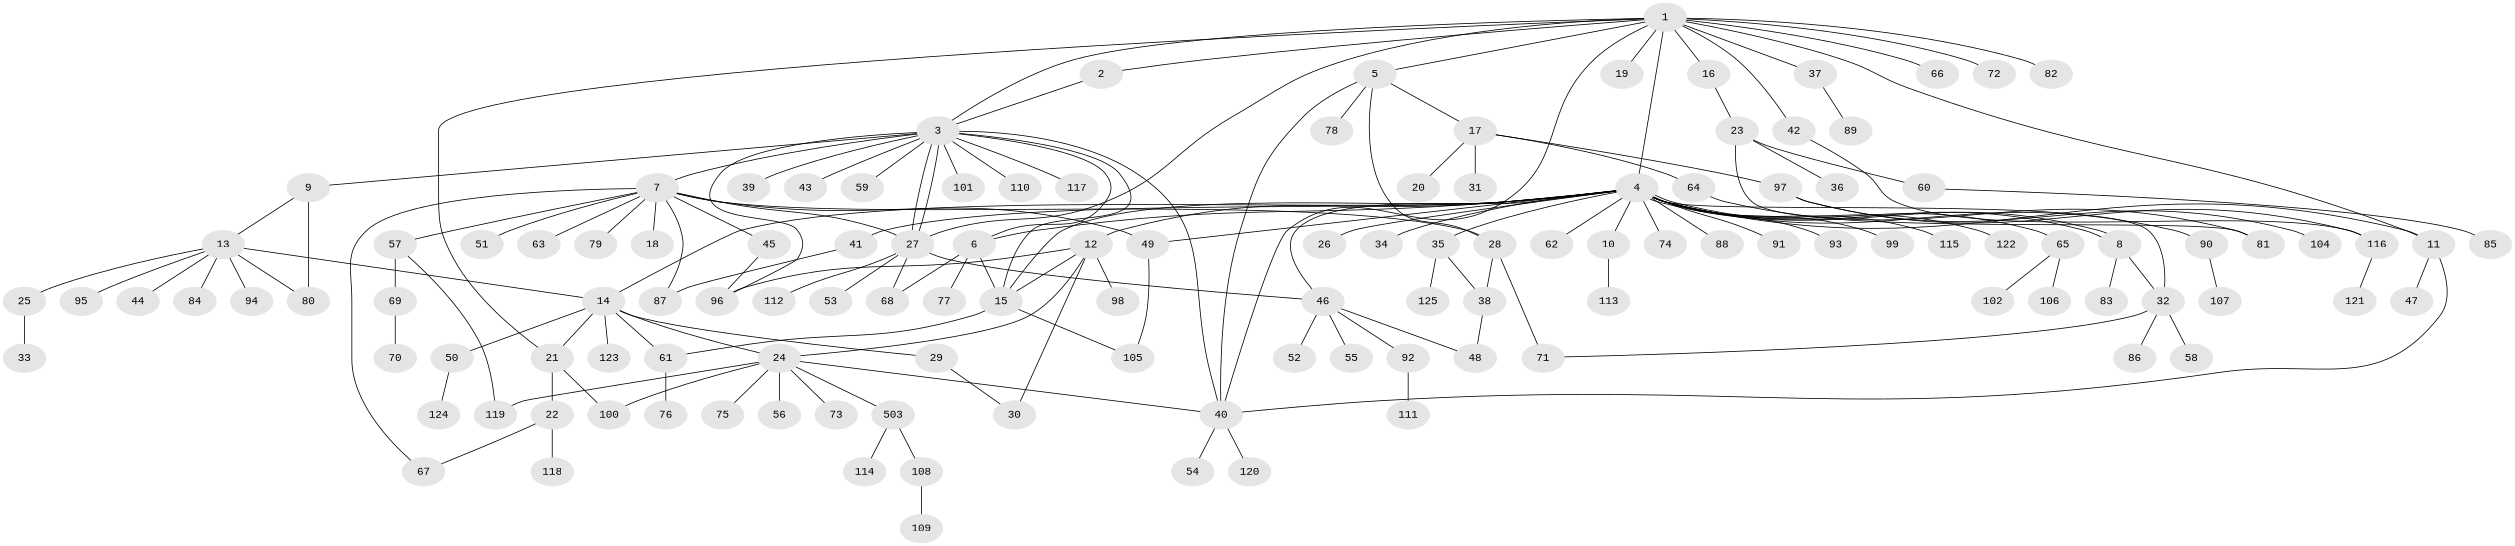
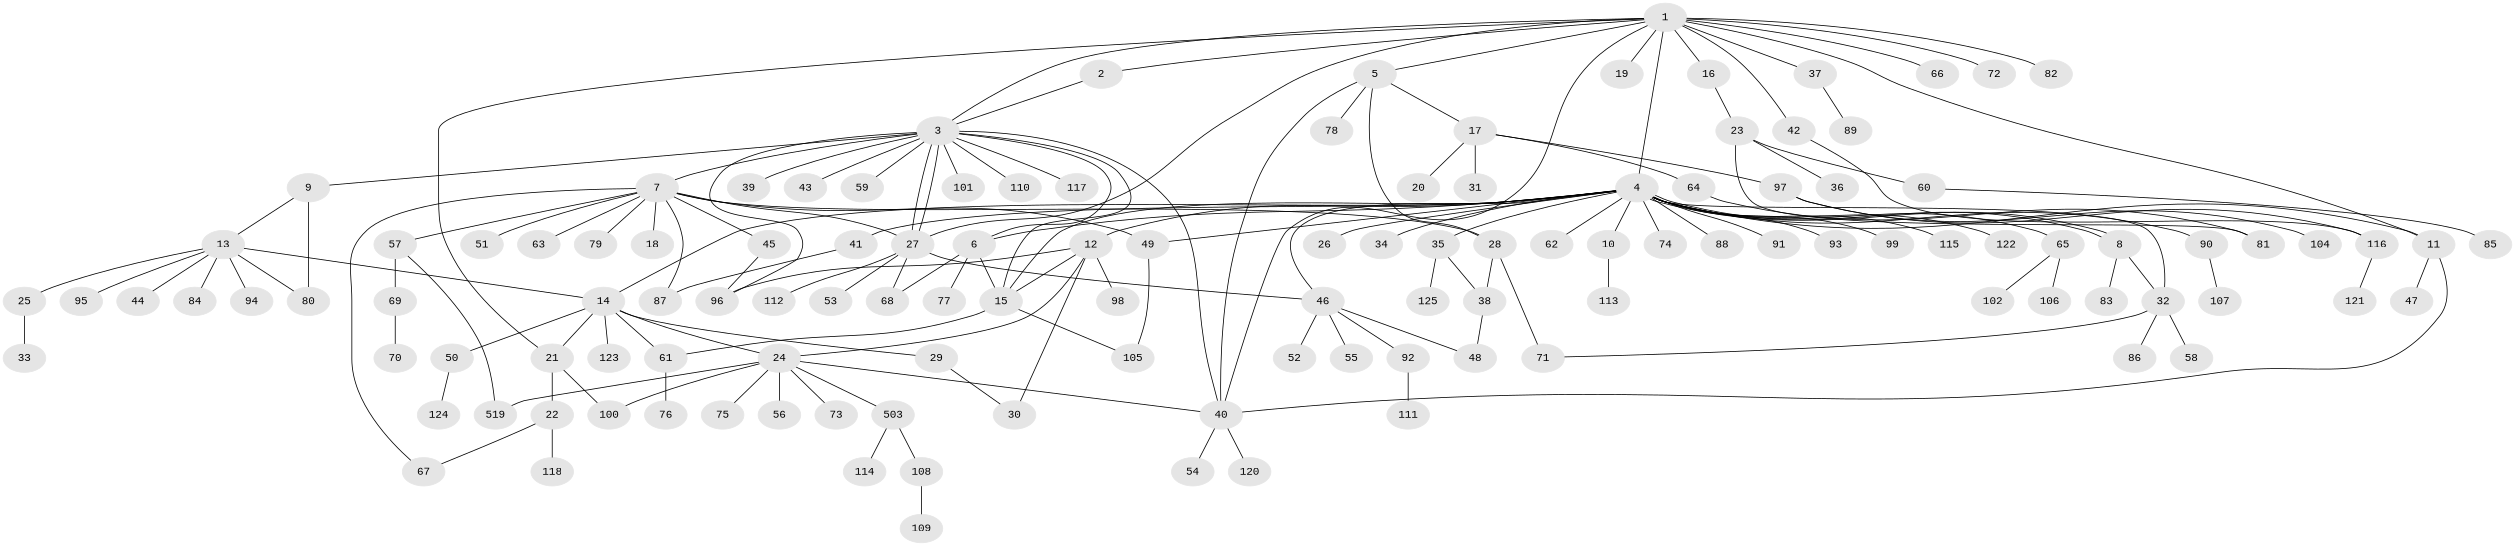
node "119": label "119" -> "519"
